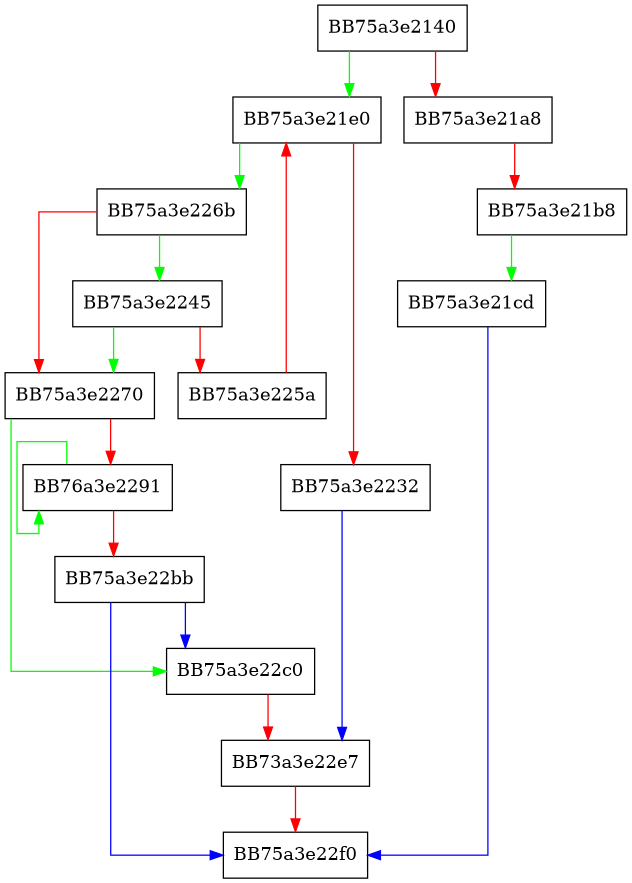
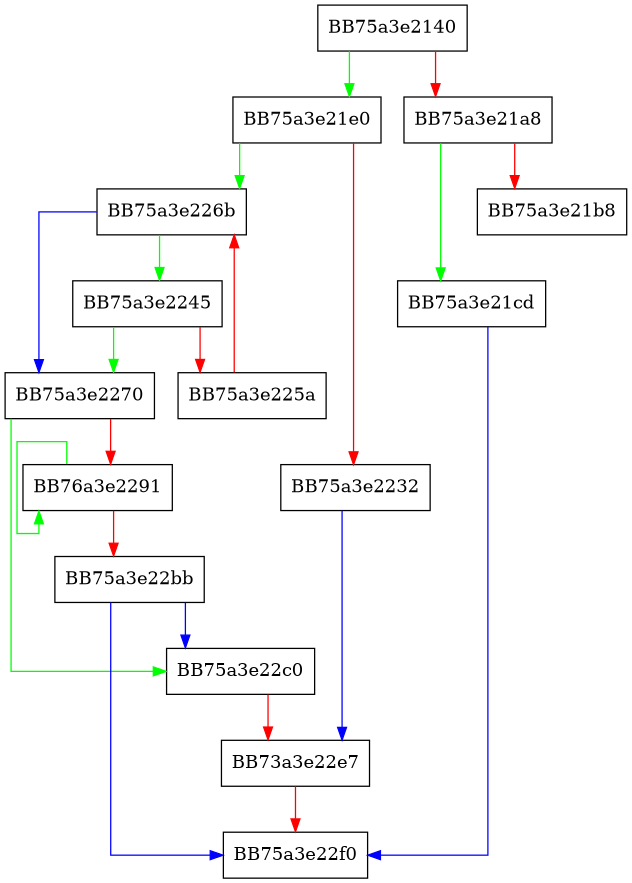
edge "BB75a3e21b8" -> "BB75a3e21cd": now "BB75a3e21a8" -> "BB75a3e21cd"
edge "BB75a3e226b" -> "BB75a3e2270": color red -> blue
edge "BB75a3e225a" -> "BB75a3e21e0": now "BB75a3e225a" -> "BB75a3e226b"
